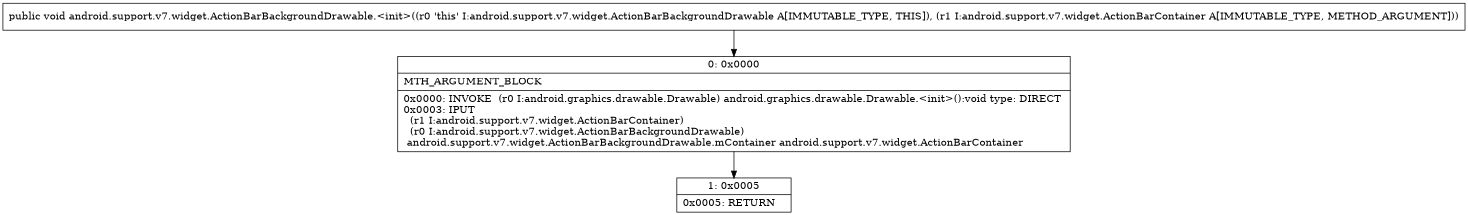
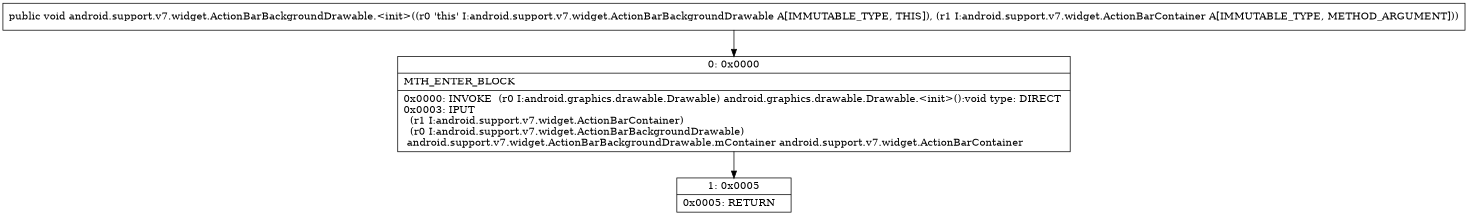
node "0: 0x0000": text "MTH_ARGUMENT_BLOCK" -> "MTH_ENTER_BLOCK"
